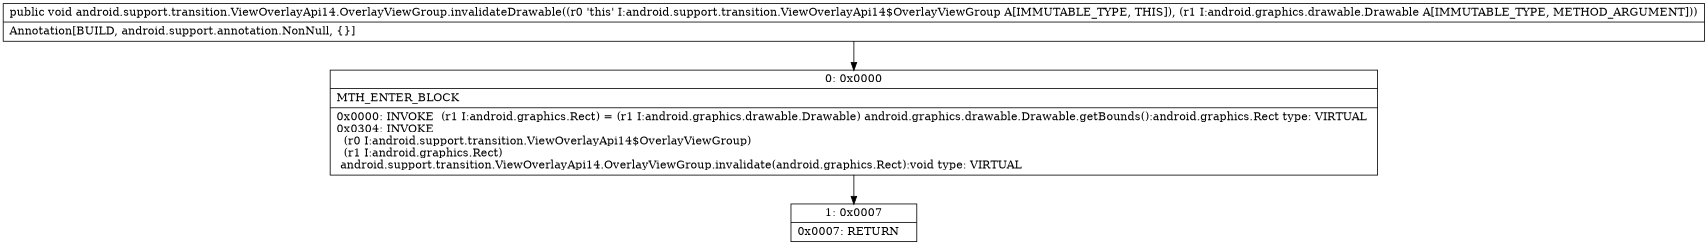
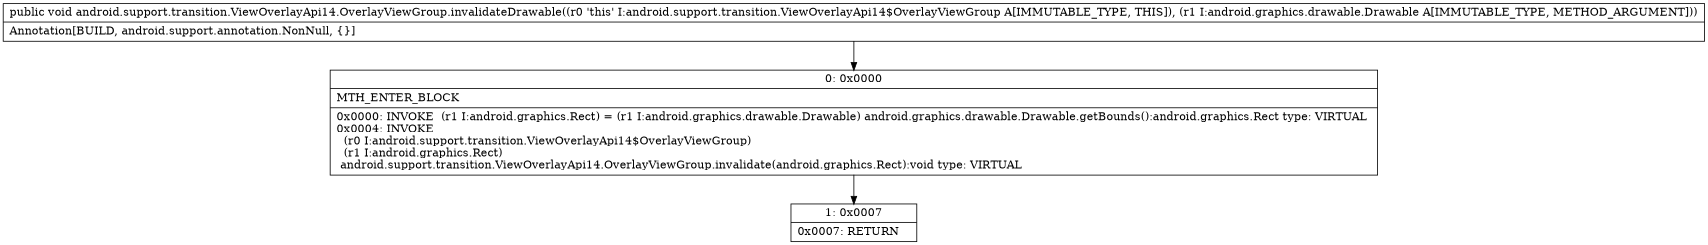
node "0: 0x0000": text "0x0304: INVOKE" -> "0x0004: INVOKE"
